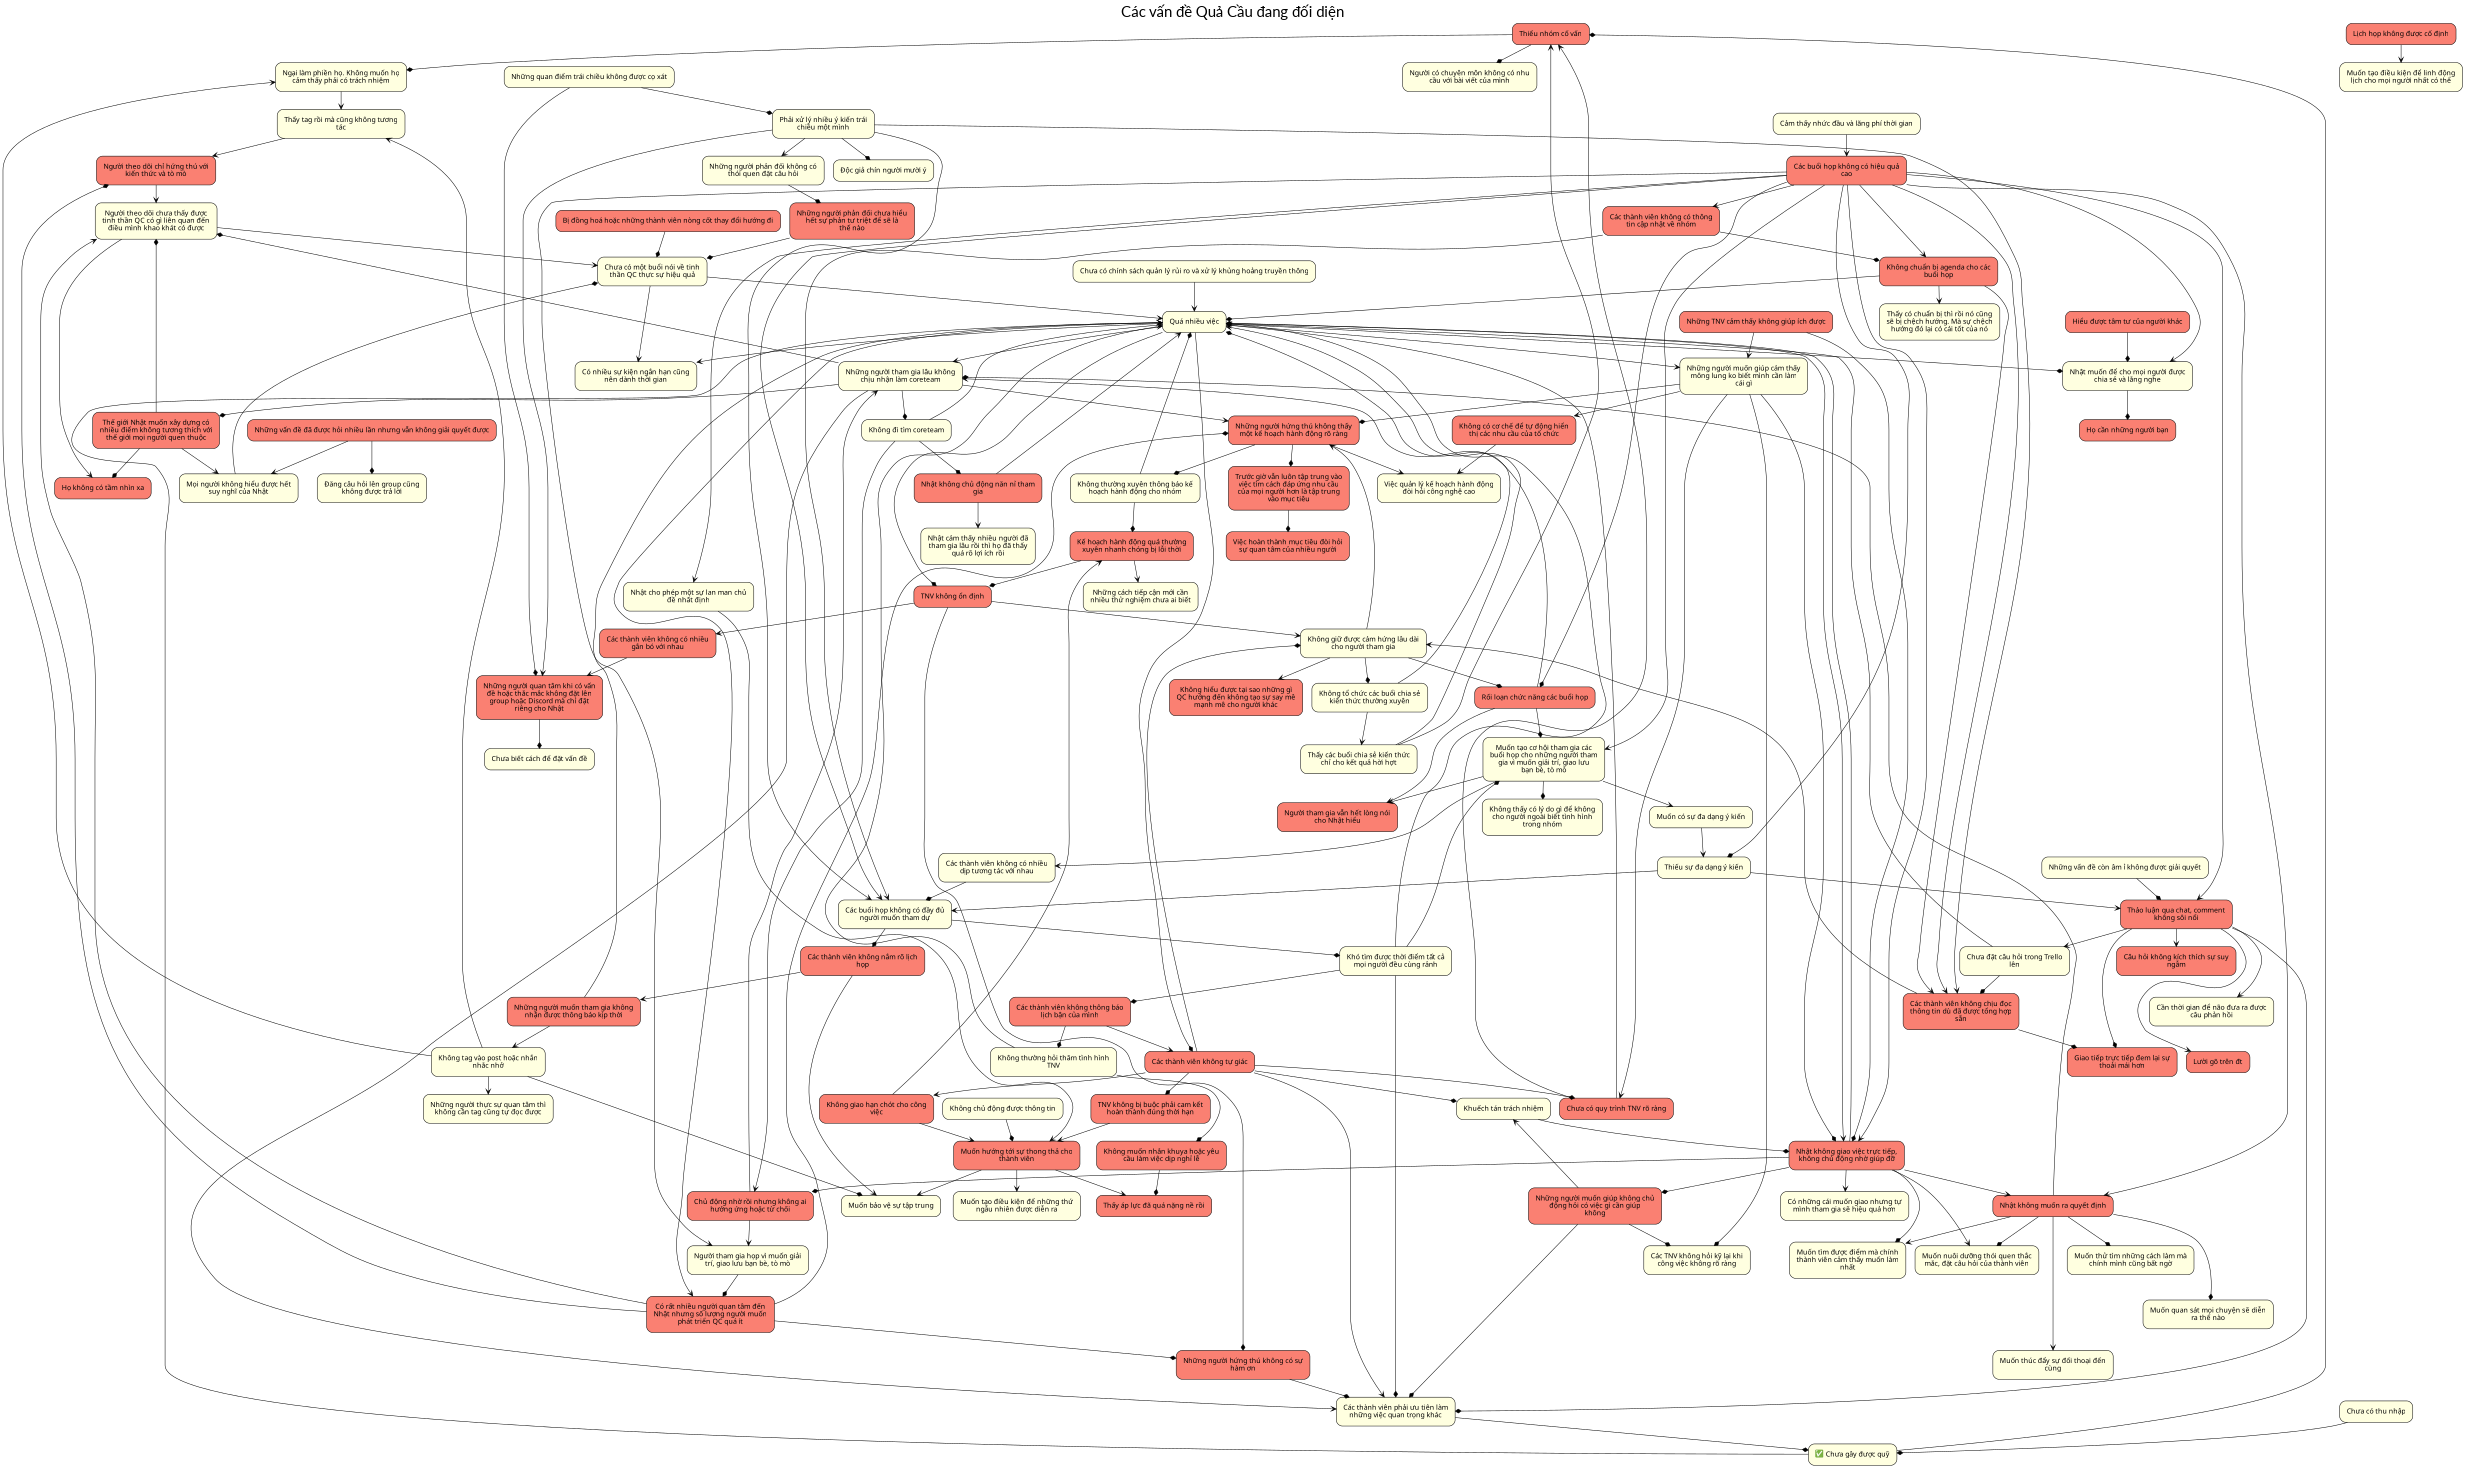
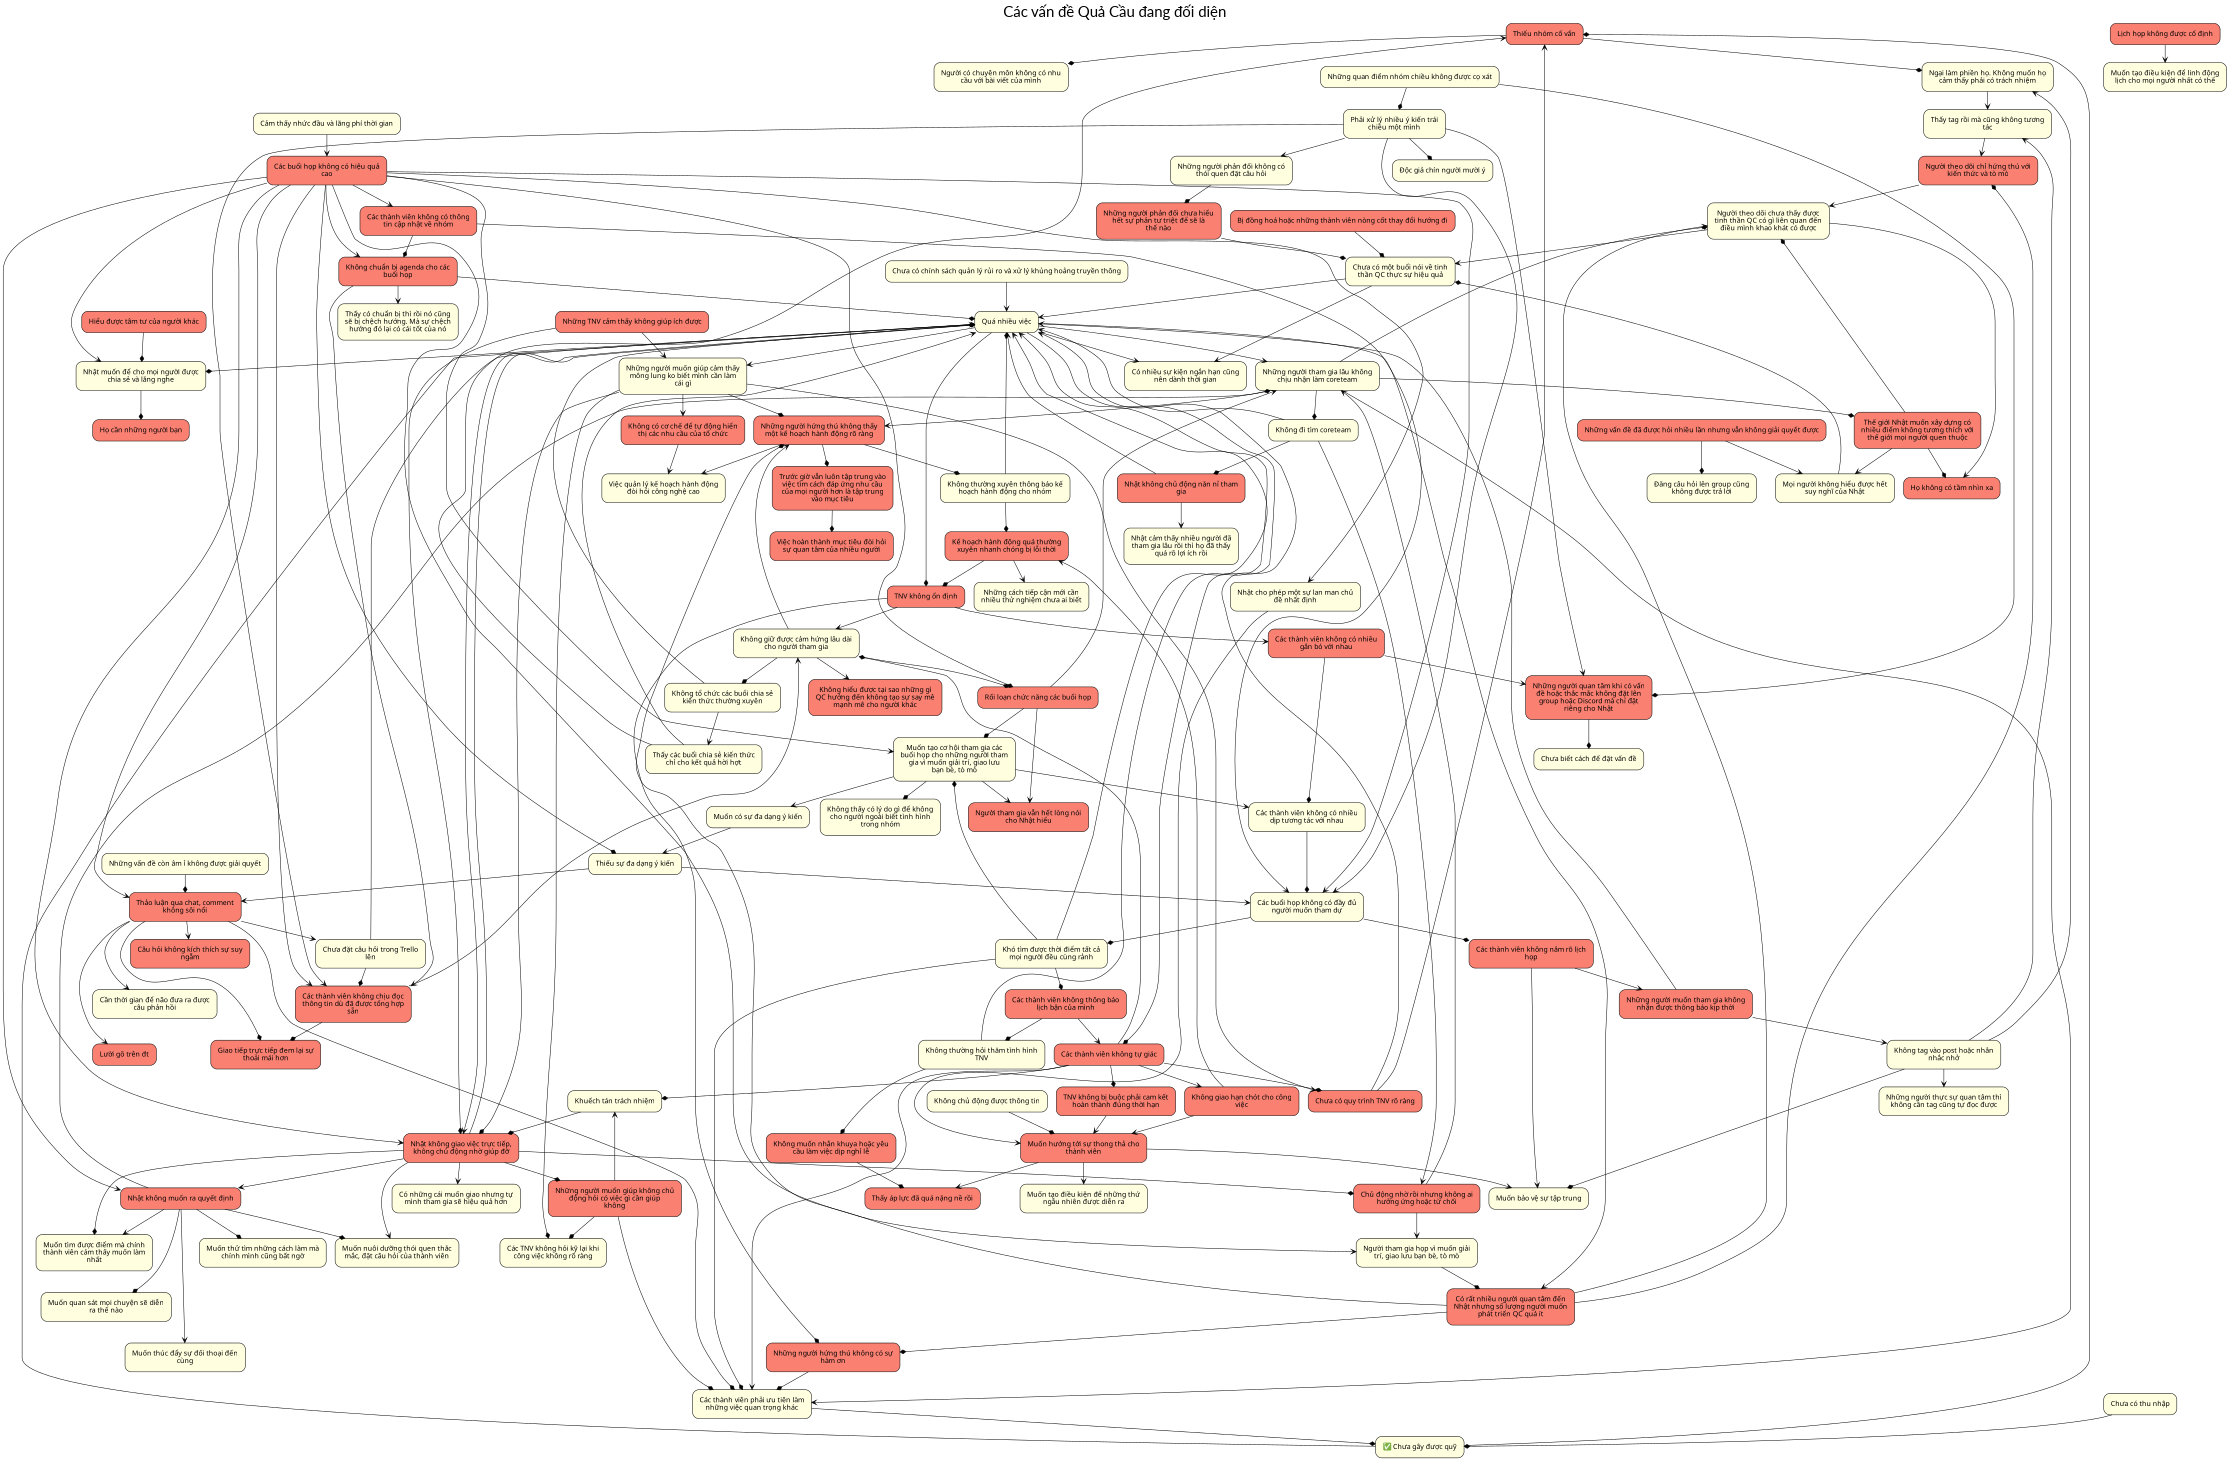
node "Những quan điểm trái chiều không được cọ xát": label "Những quan điểm trái chiều không được cọ xát" -> "Những quan điểm nhóm chiều không được cọ xát"
edge "Các thành viên không có nhiều gắn bó với nhau" -> "Các thành viên không có nhiều dịp tương tác với nhau": added
